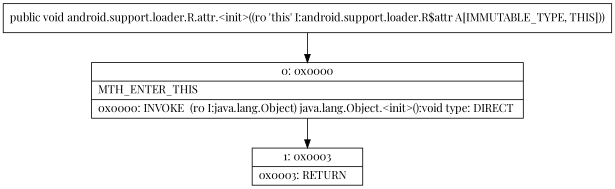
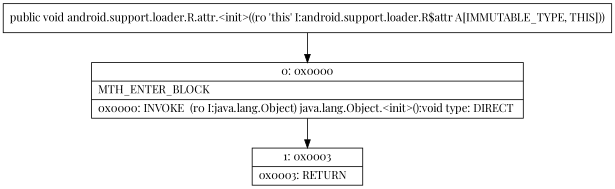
node "0: 0x0000": text "MTH_ENTER_THIS" -> "MTH_ENTER_BLOCK"
